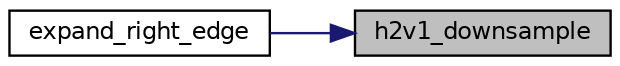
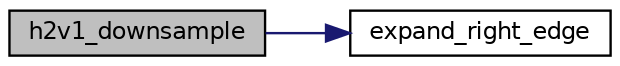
edge "expand_right_edge" -> "h2v1_downsample": reversed
